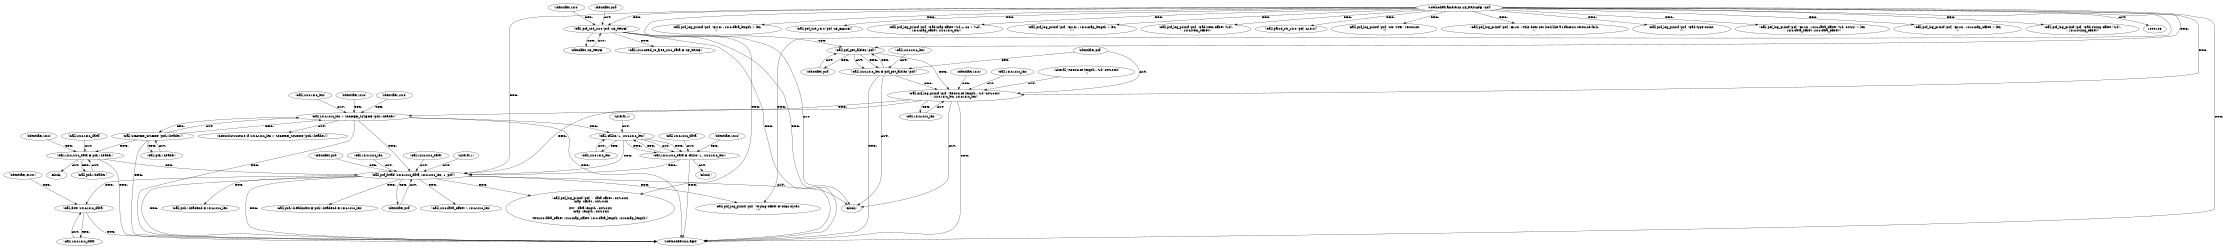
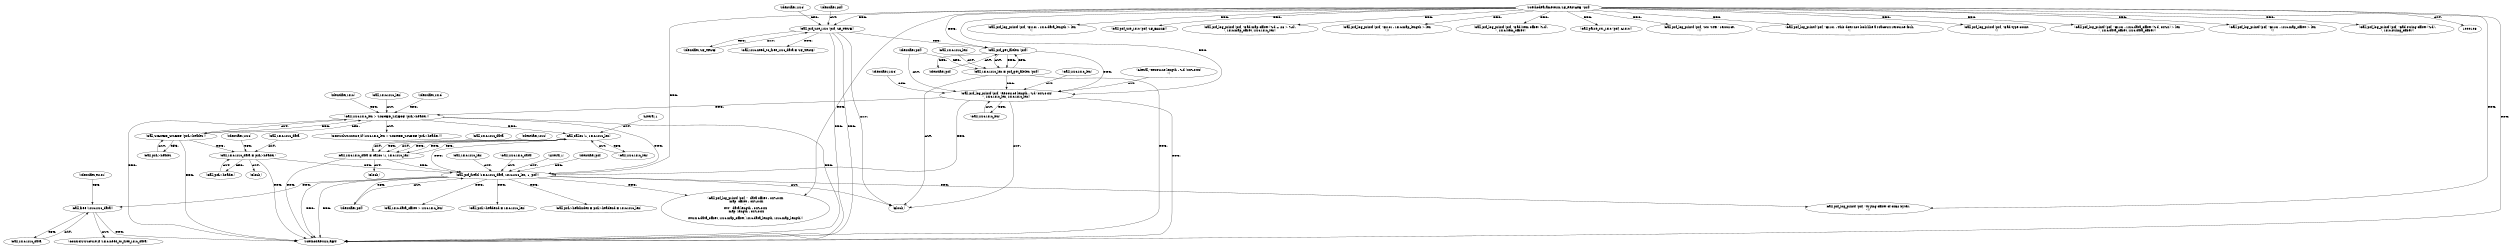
node "(ControlStructure,if (rsrc.need_to_free_rsrc_data))": added
